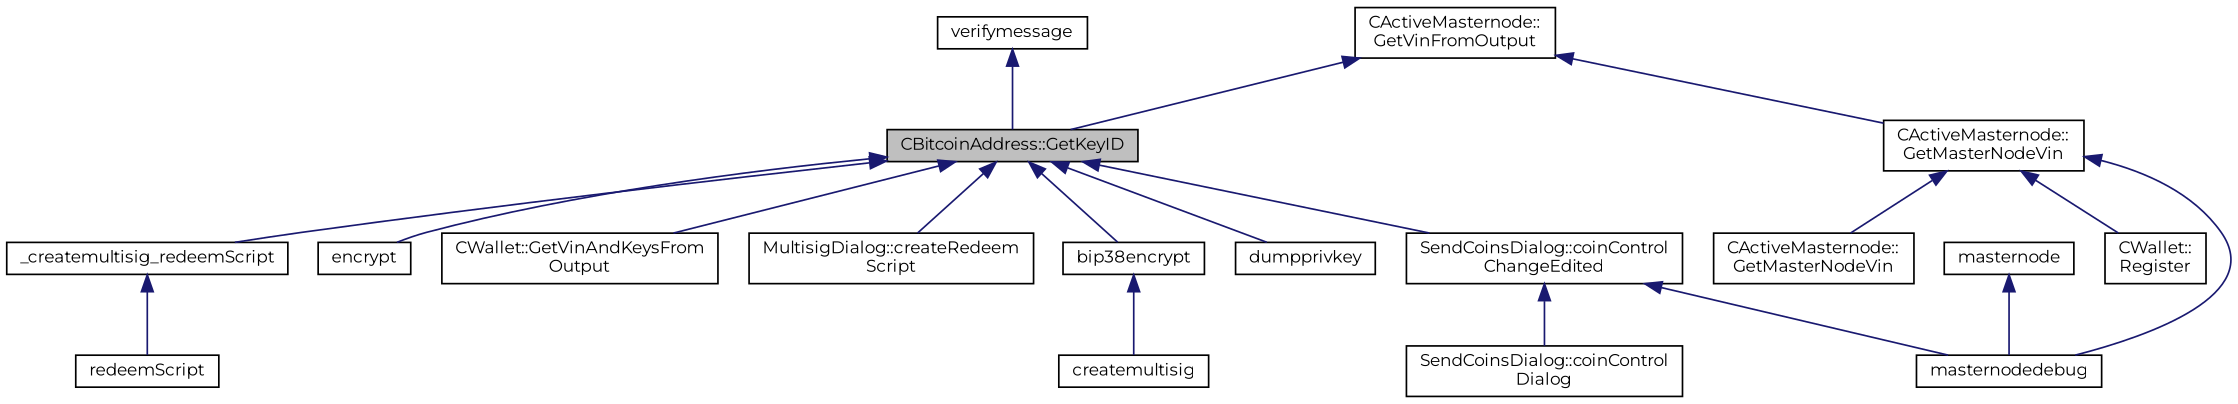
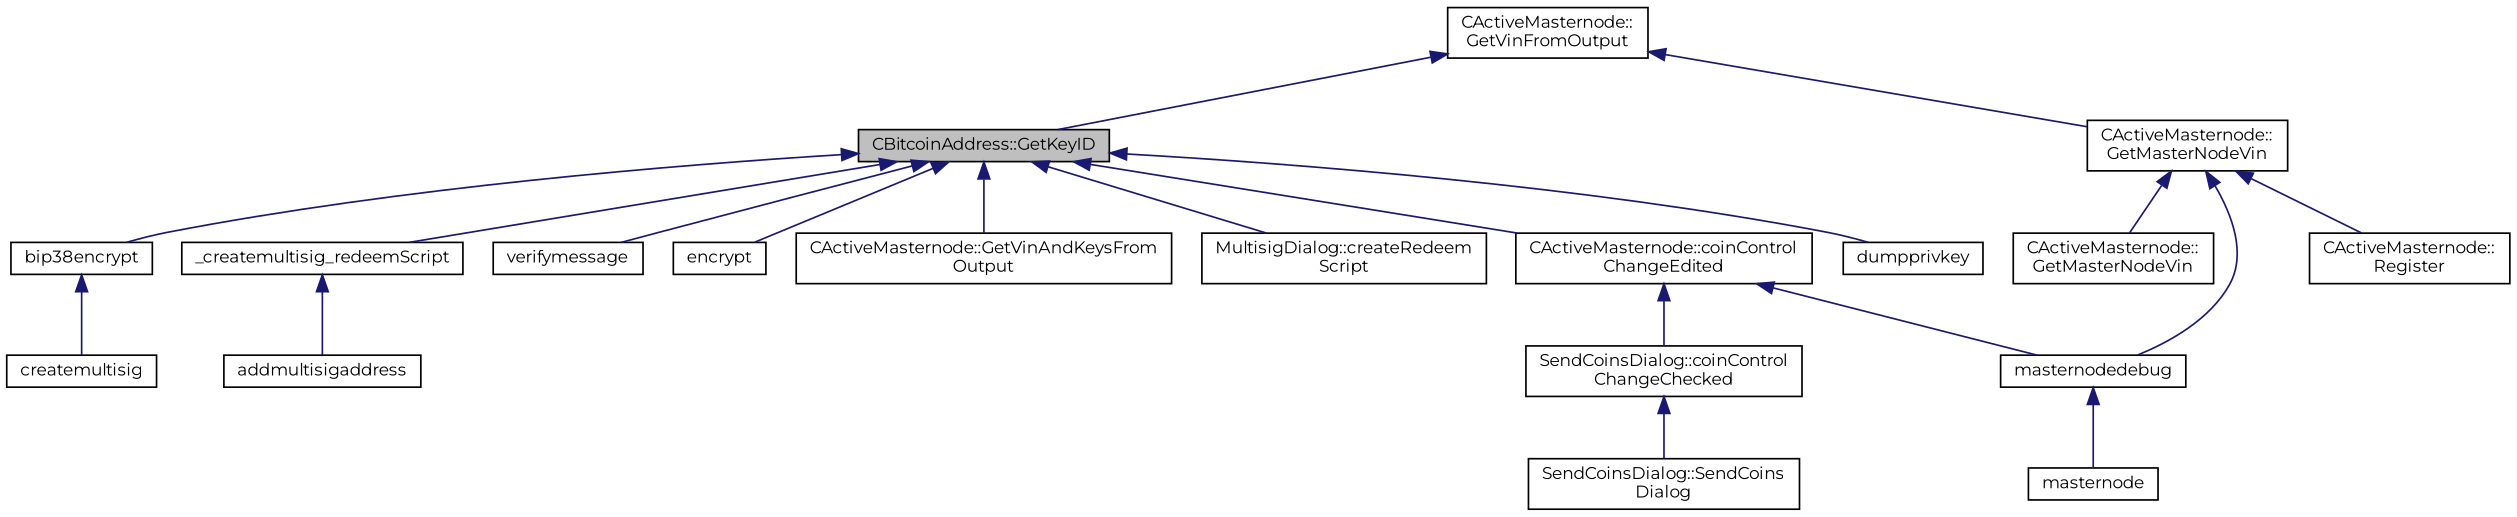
edge "CBitcoinAddress::GetKeyID" -> "verifymessage": reversed
node "CWallet::GetVinAndKeysFrom Output": label "CWallet::GetVinAndKeysFrom Output" -> "CActiveMasternode::GetVinAndKeysFrom Output"
node "SendCoinsDialog::coinControl ChangeEdited": label "SendCoinsDialog::coinControl ChangeEdited" -> "CActiveMasternode::coinControl ChangeEdited"
node "CWallet:: Register": label "CWallet:: Register" -> "CActiveMasternode:: Register"
edge "masternodedebug" -> "masternode": reversed
node "redeemScript": label "redeemScript" -> "addmultisigaddress"
node "SendCoinsDialog::coinControl Dialog": label "SendCoinsDialog::coinControl Dialog" -> "SendCoinsDialog::coinControl ChangeChecked"
node "SendCoinsDialog::SendCoins Dialog": added
